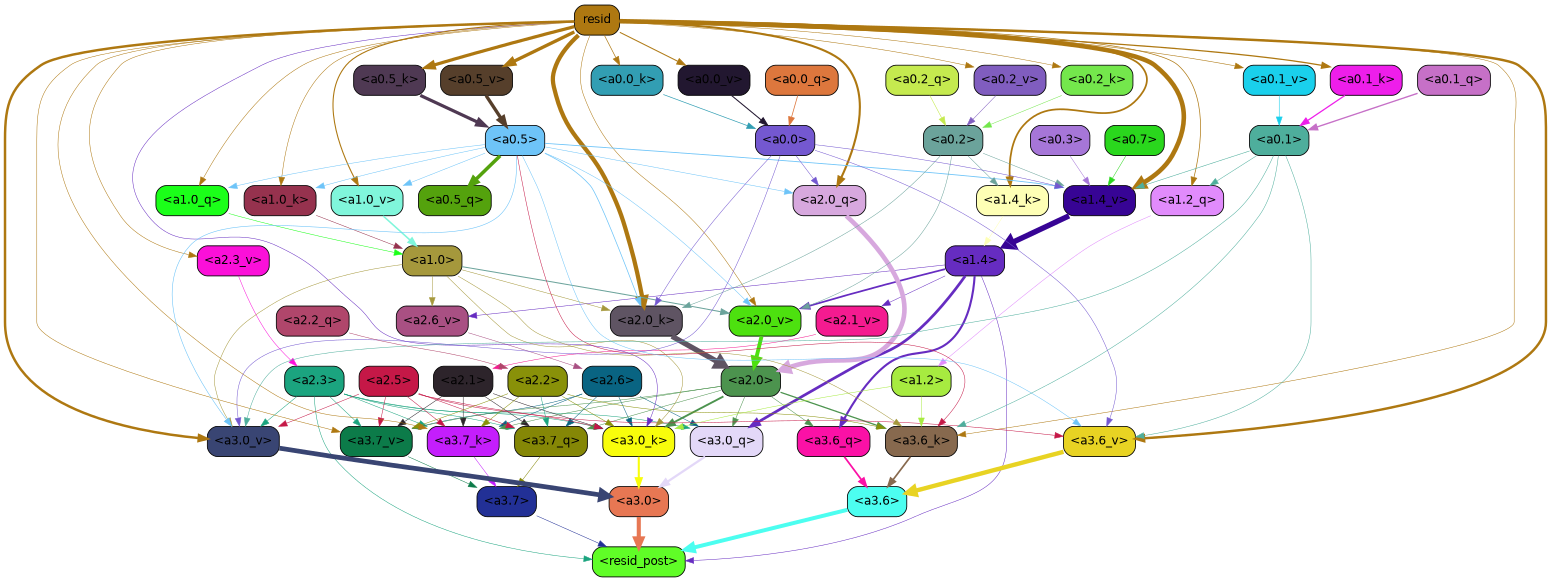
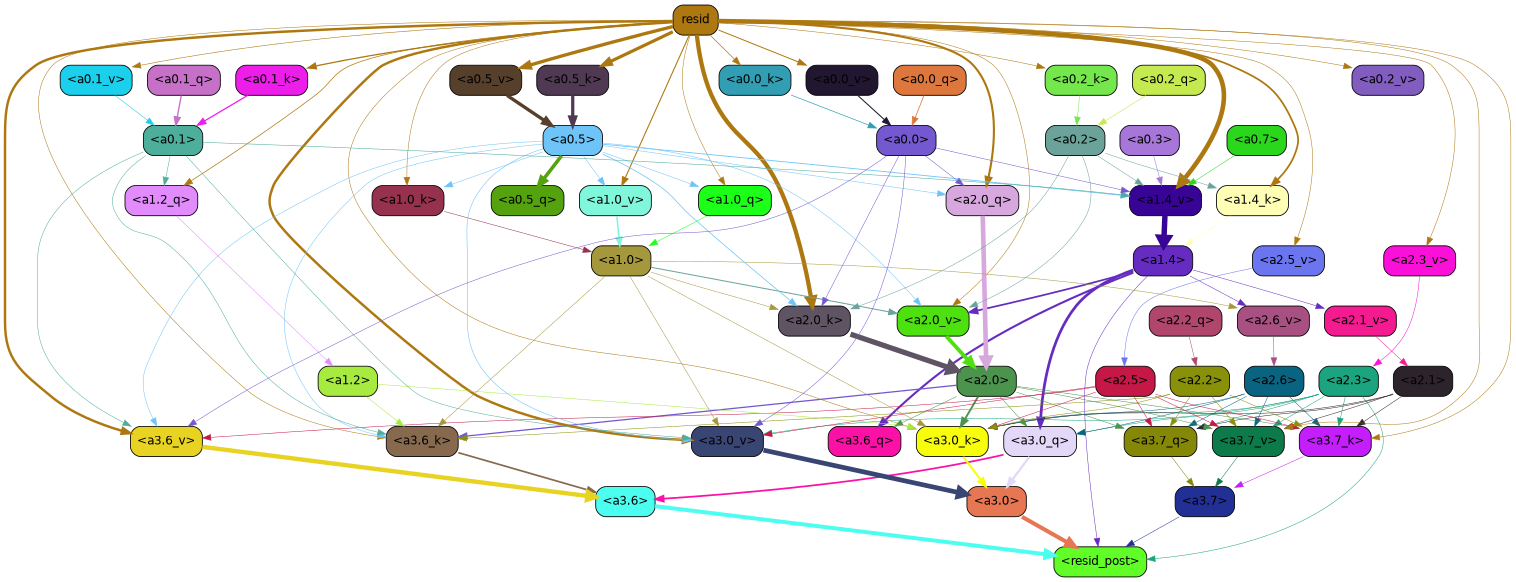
edge "<a0.2_v>" -> "<a0.2>": removed
edge "resid" -> "<a3.0_k>": color #662cc1 -> #ae7811
node "<a2.5_v>": added
edge "<a0.5>" -> "<a3.6_k>": color #c51847 -> #6ec4f8
edge "<a2.2>" -> "<a3.7_q>": color #1ba47f -> #899109
edge "<a2.0>" -> "<a3.6_k>": color #4c934e -> #7458d0
edge "<a3.6_q>" -> "<a3.6>": now "<a3.0_q>" -> "<a3.6>"
